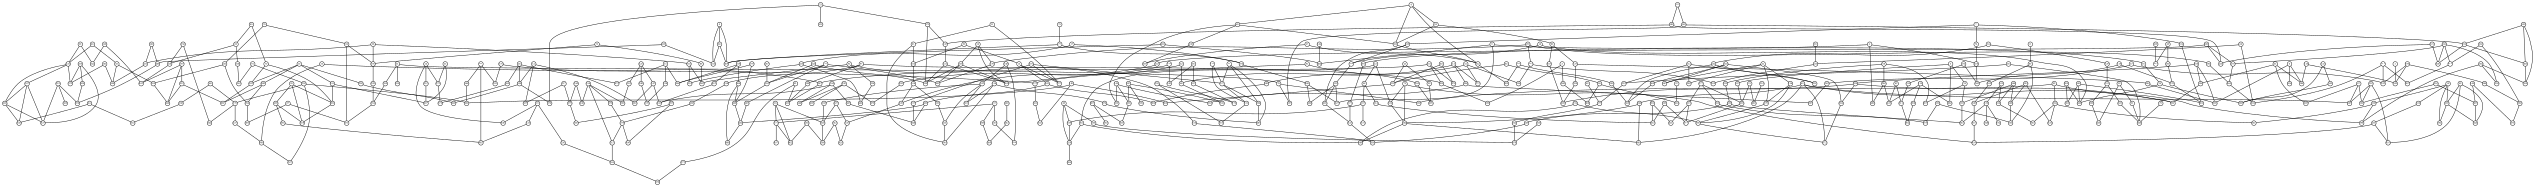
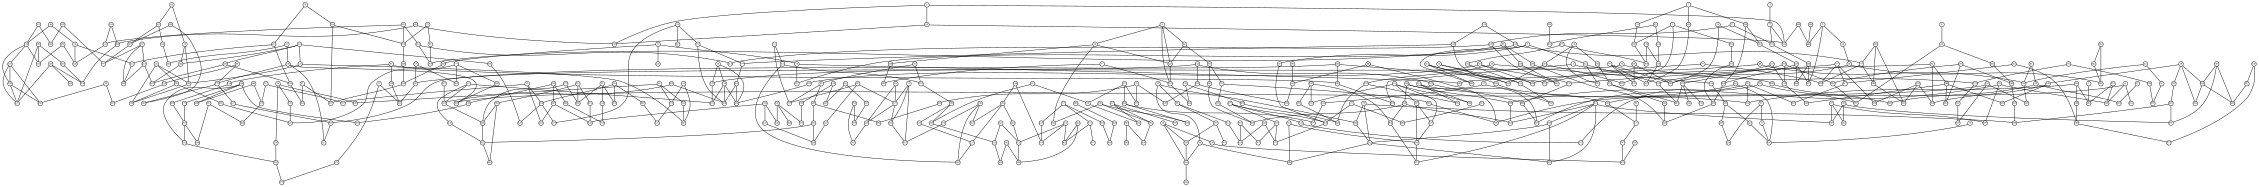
node "216": removed
edge "18" -- "171": now "18" -- "414"
